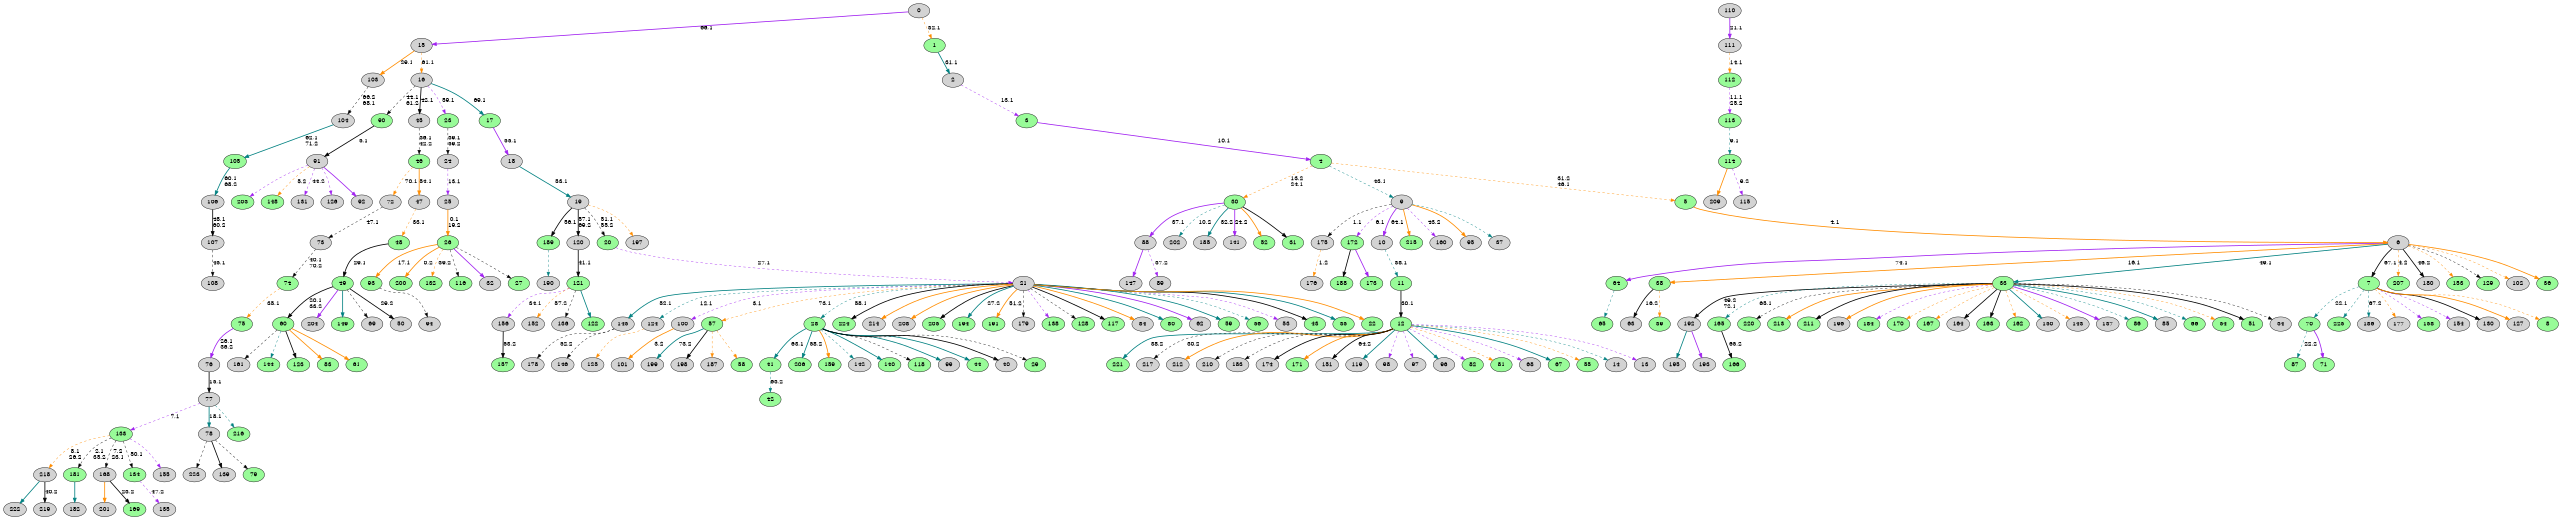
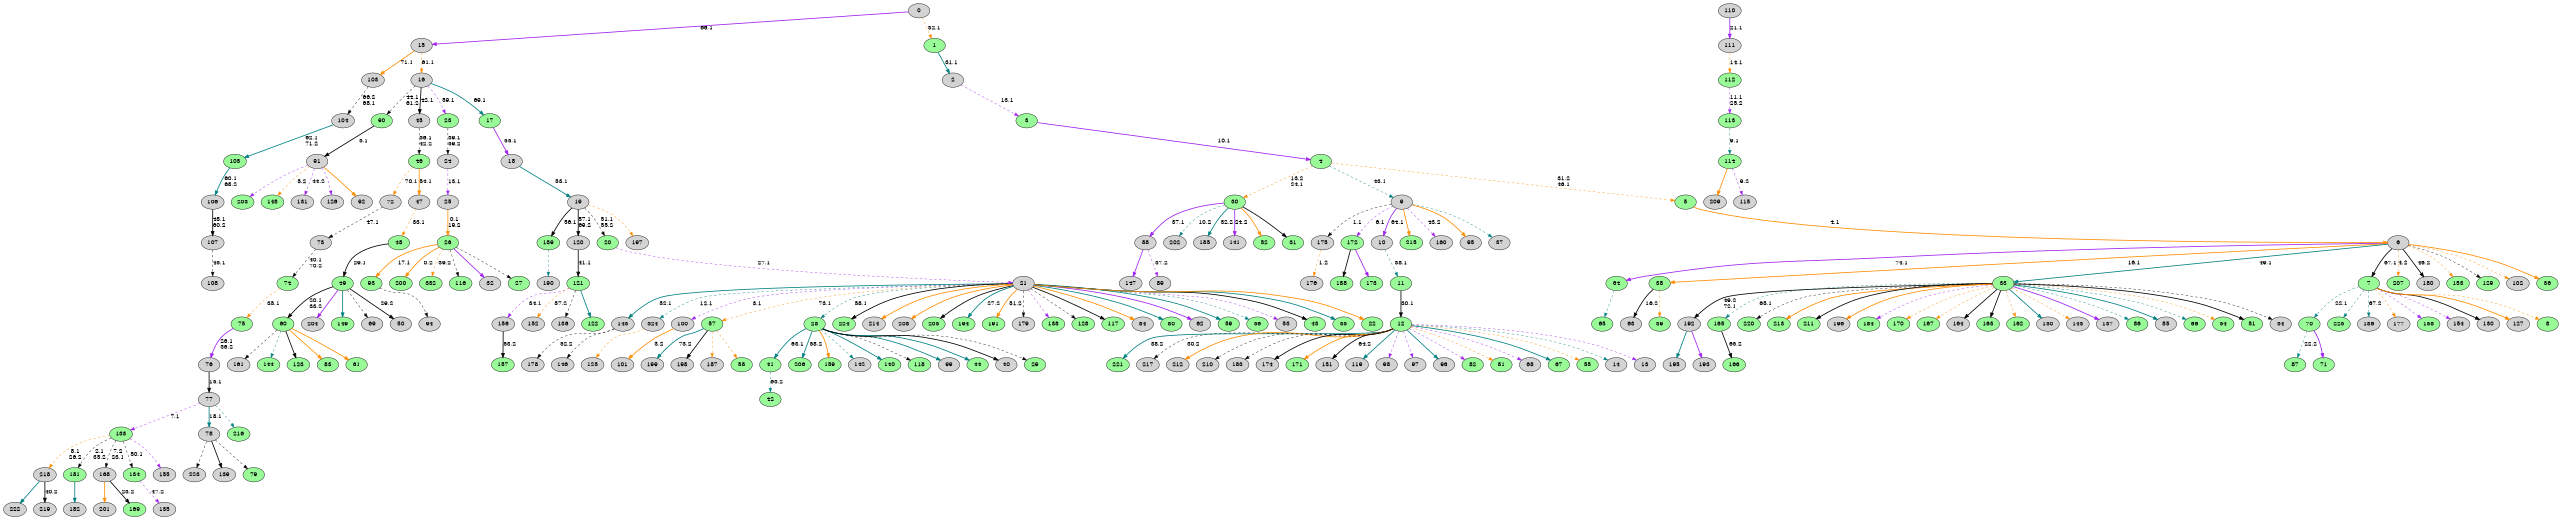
edge "15" -> "103": label "29,1" -> "71,1"
edge "91" -> "92": color purple -> darkorange
node "132": label "132" -> "332"
node "124": label "124" -> "324"
